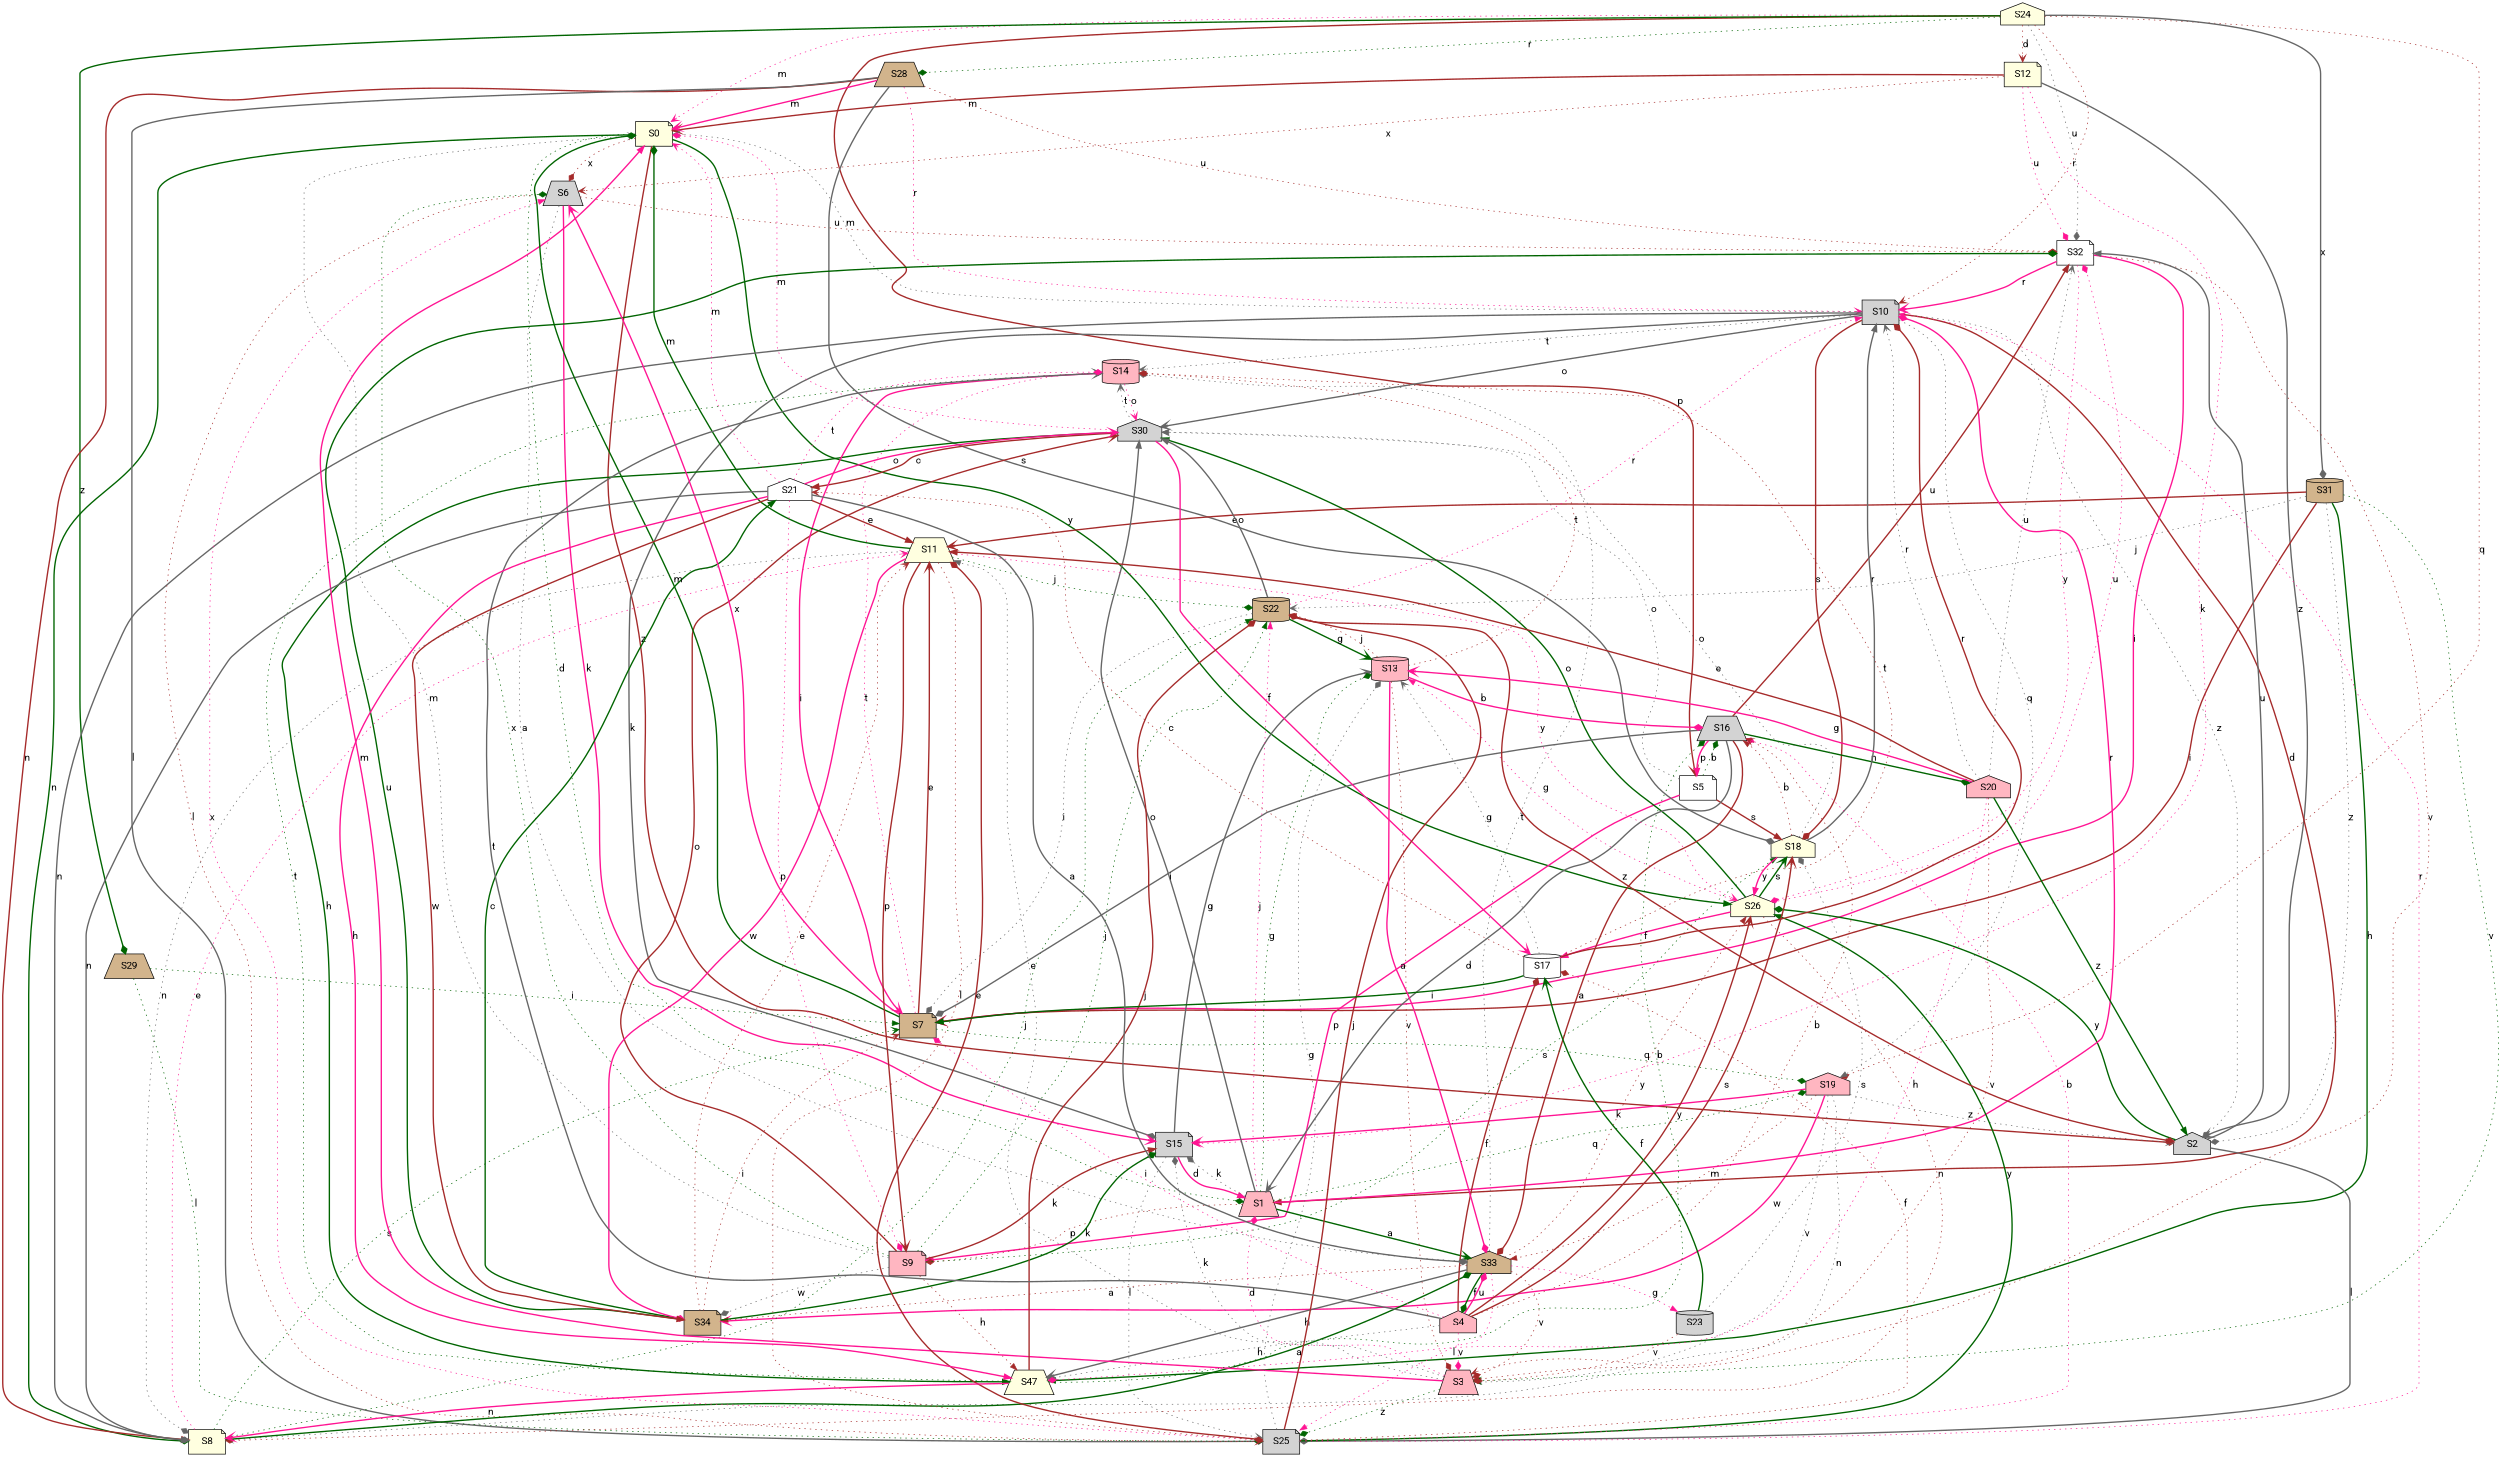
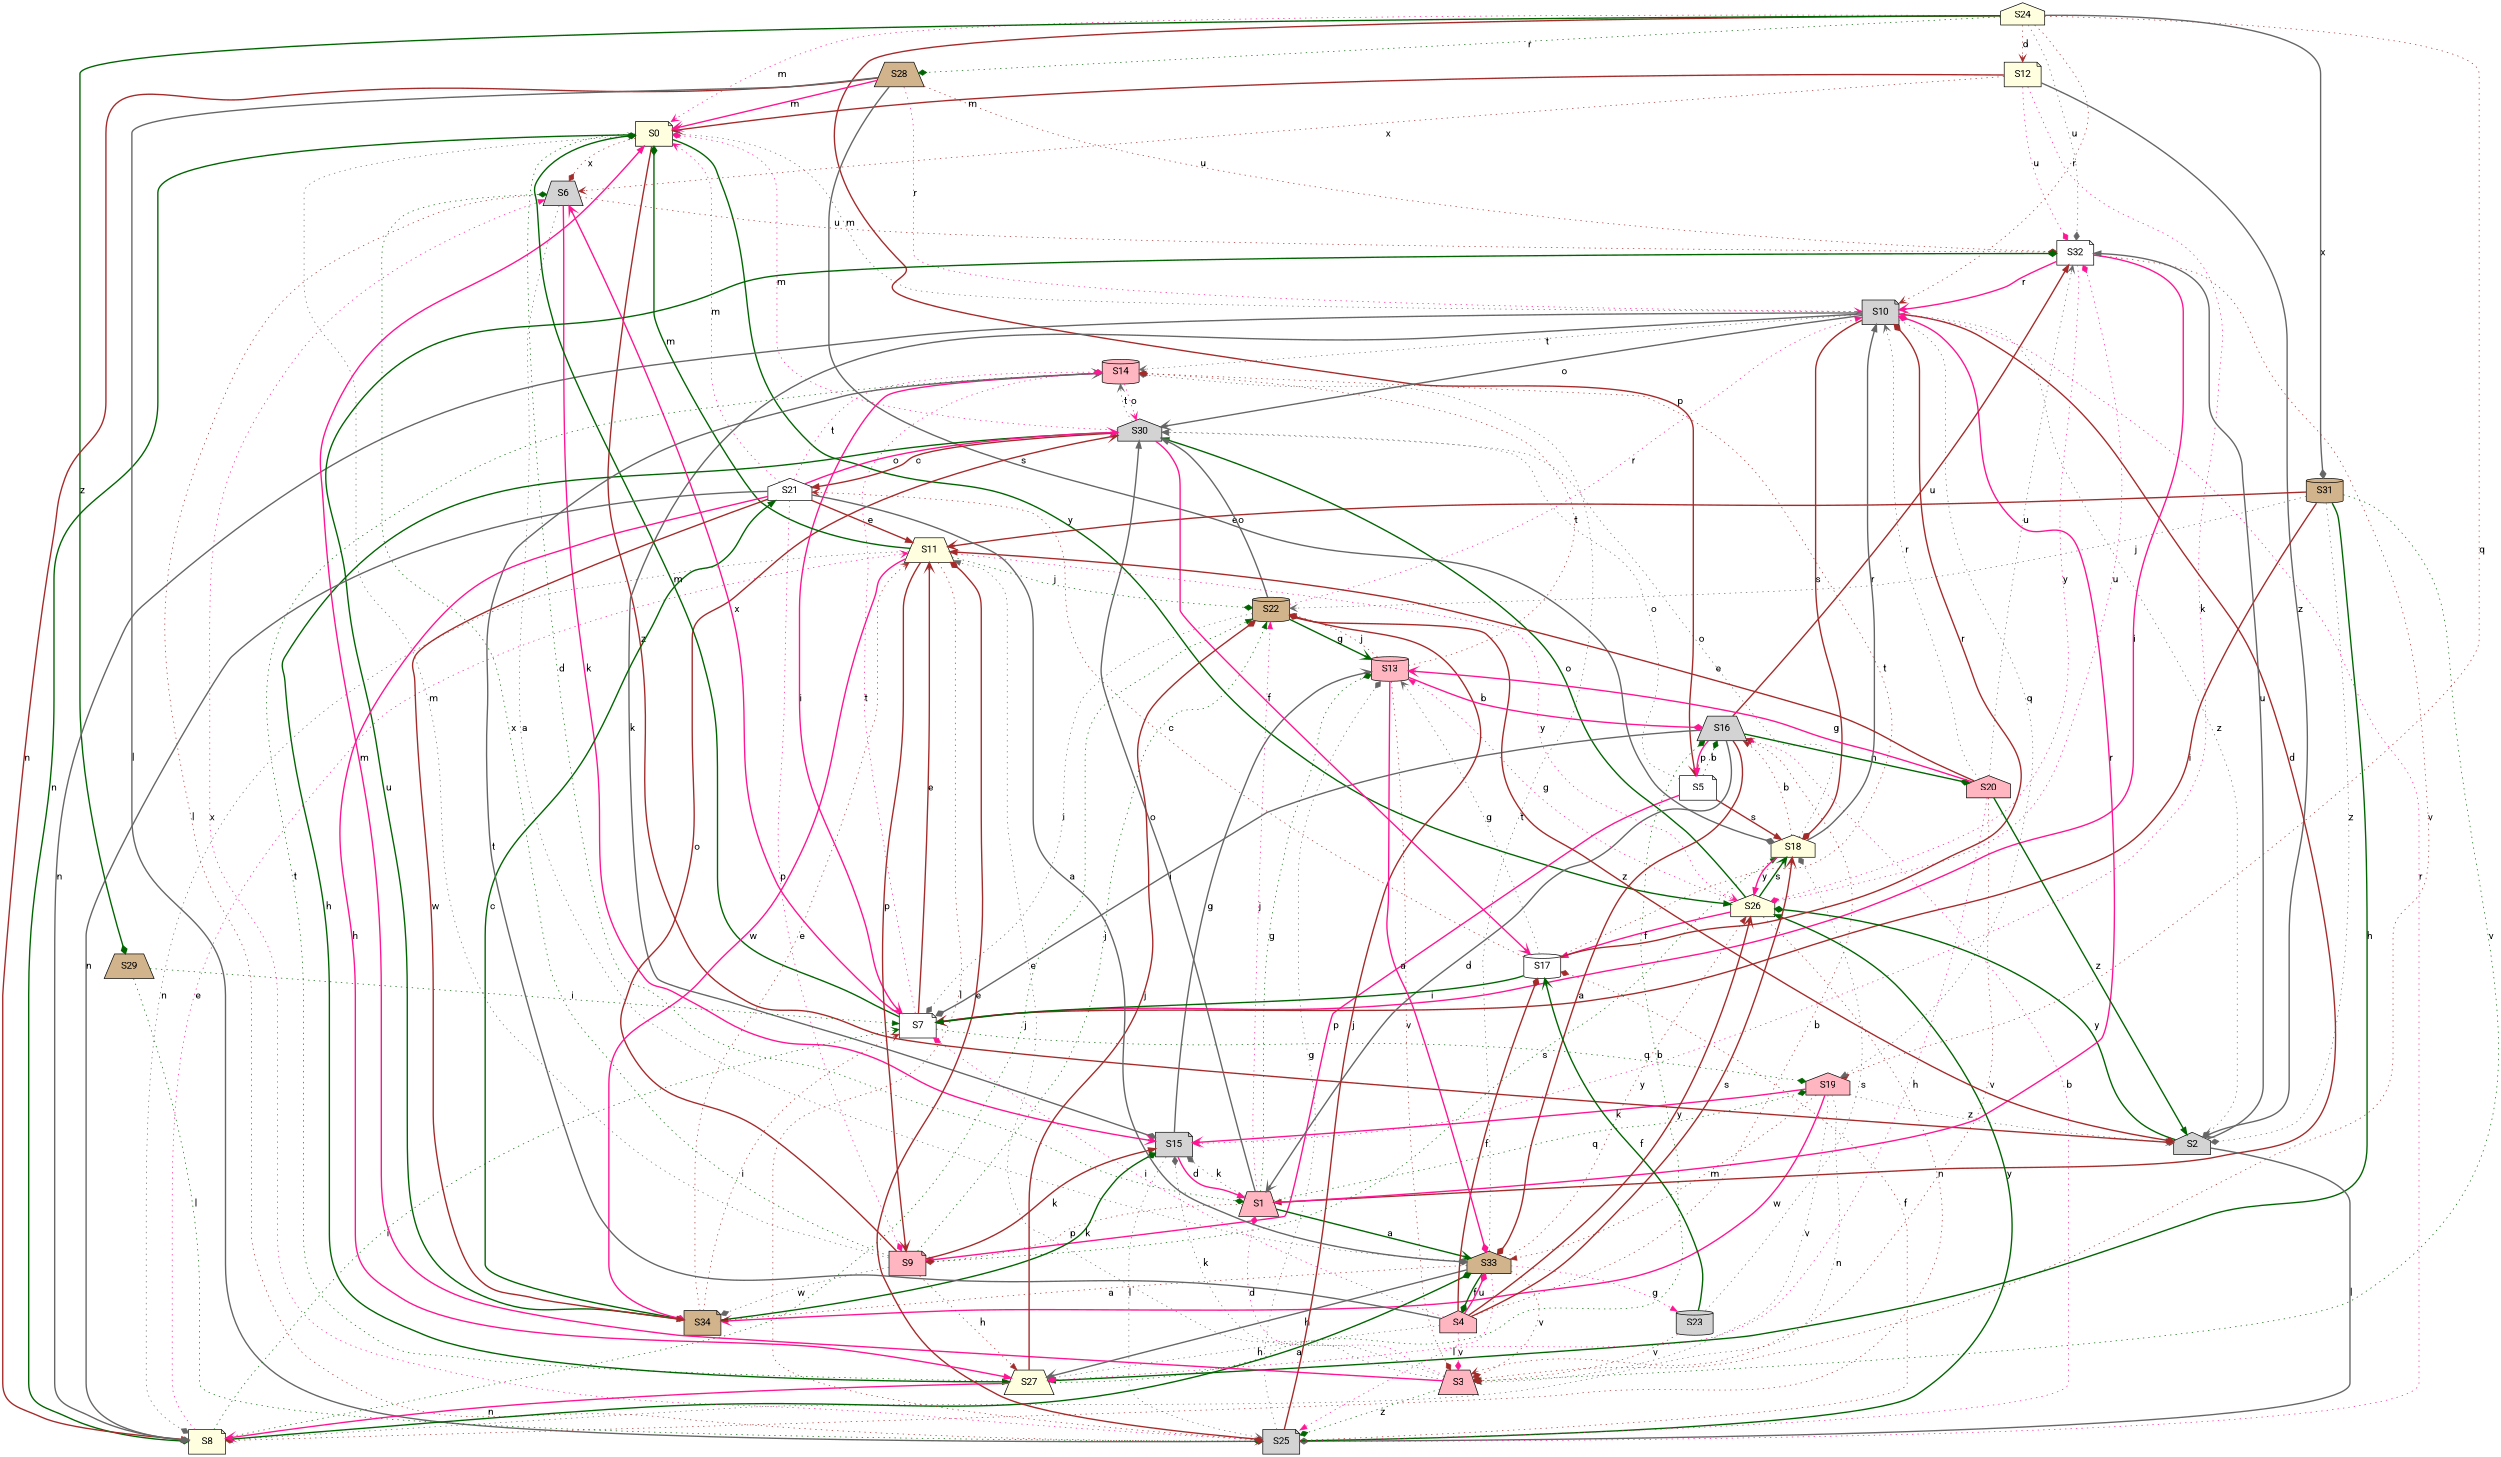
node "S7": fillcolor tan -> white
edge "S8" -> "S7": label "s" -> "i"
node "S47": label "S47" -> "S27"
